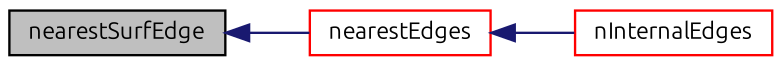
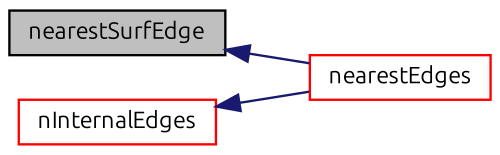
edge "nInternalEdges" -> "nearestEdges": reversed
